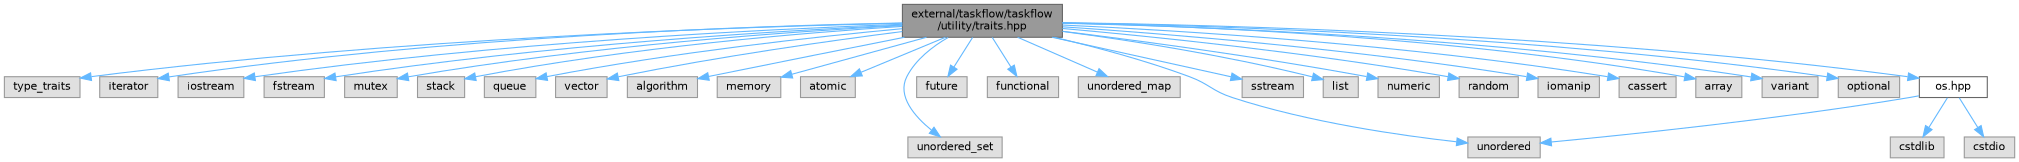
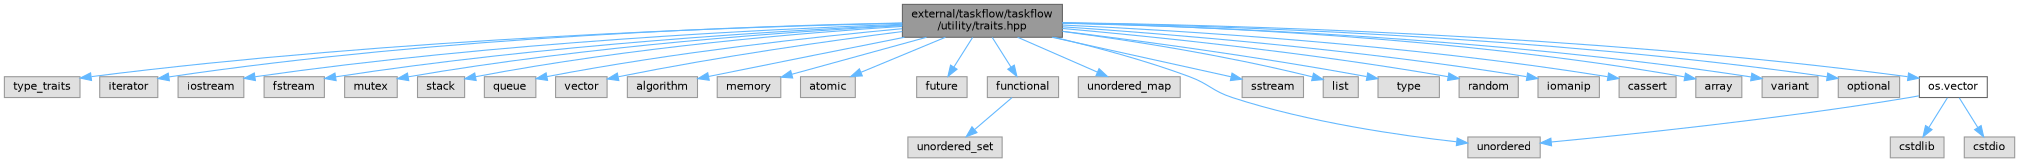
edge "external/taskflow/taskflow /utility/traits.hpp" -> "unordered_set": now "functional" -> "unordered_set"
node "numeric": label "numeric" -> "type"
node "os.hpp": label "os.hpp" -> "os.vector"
